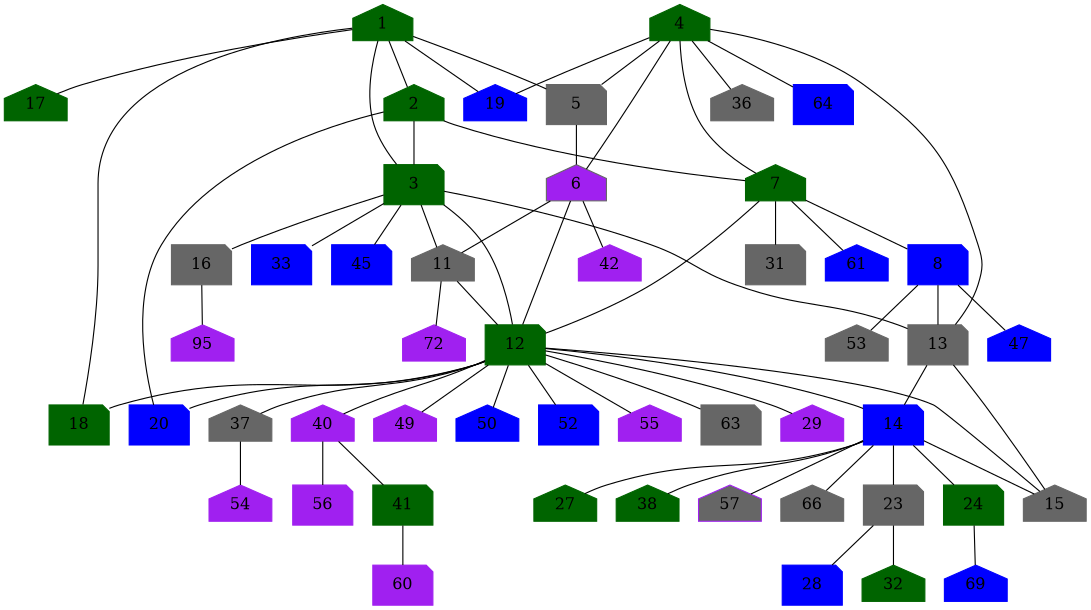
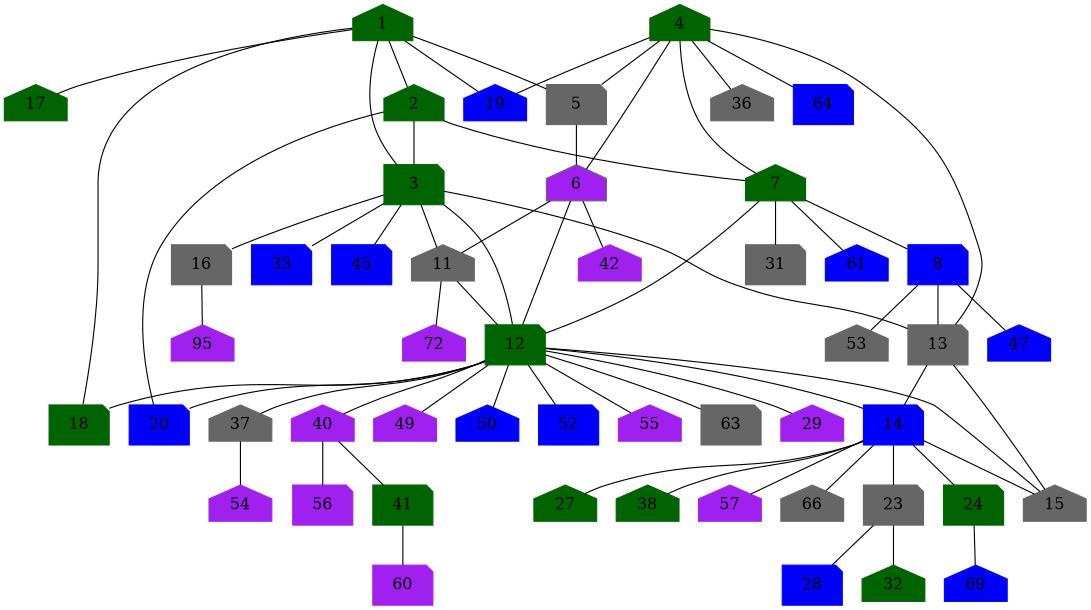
node "57": fillcolor gray40 -> purple
